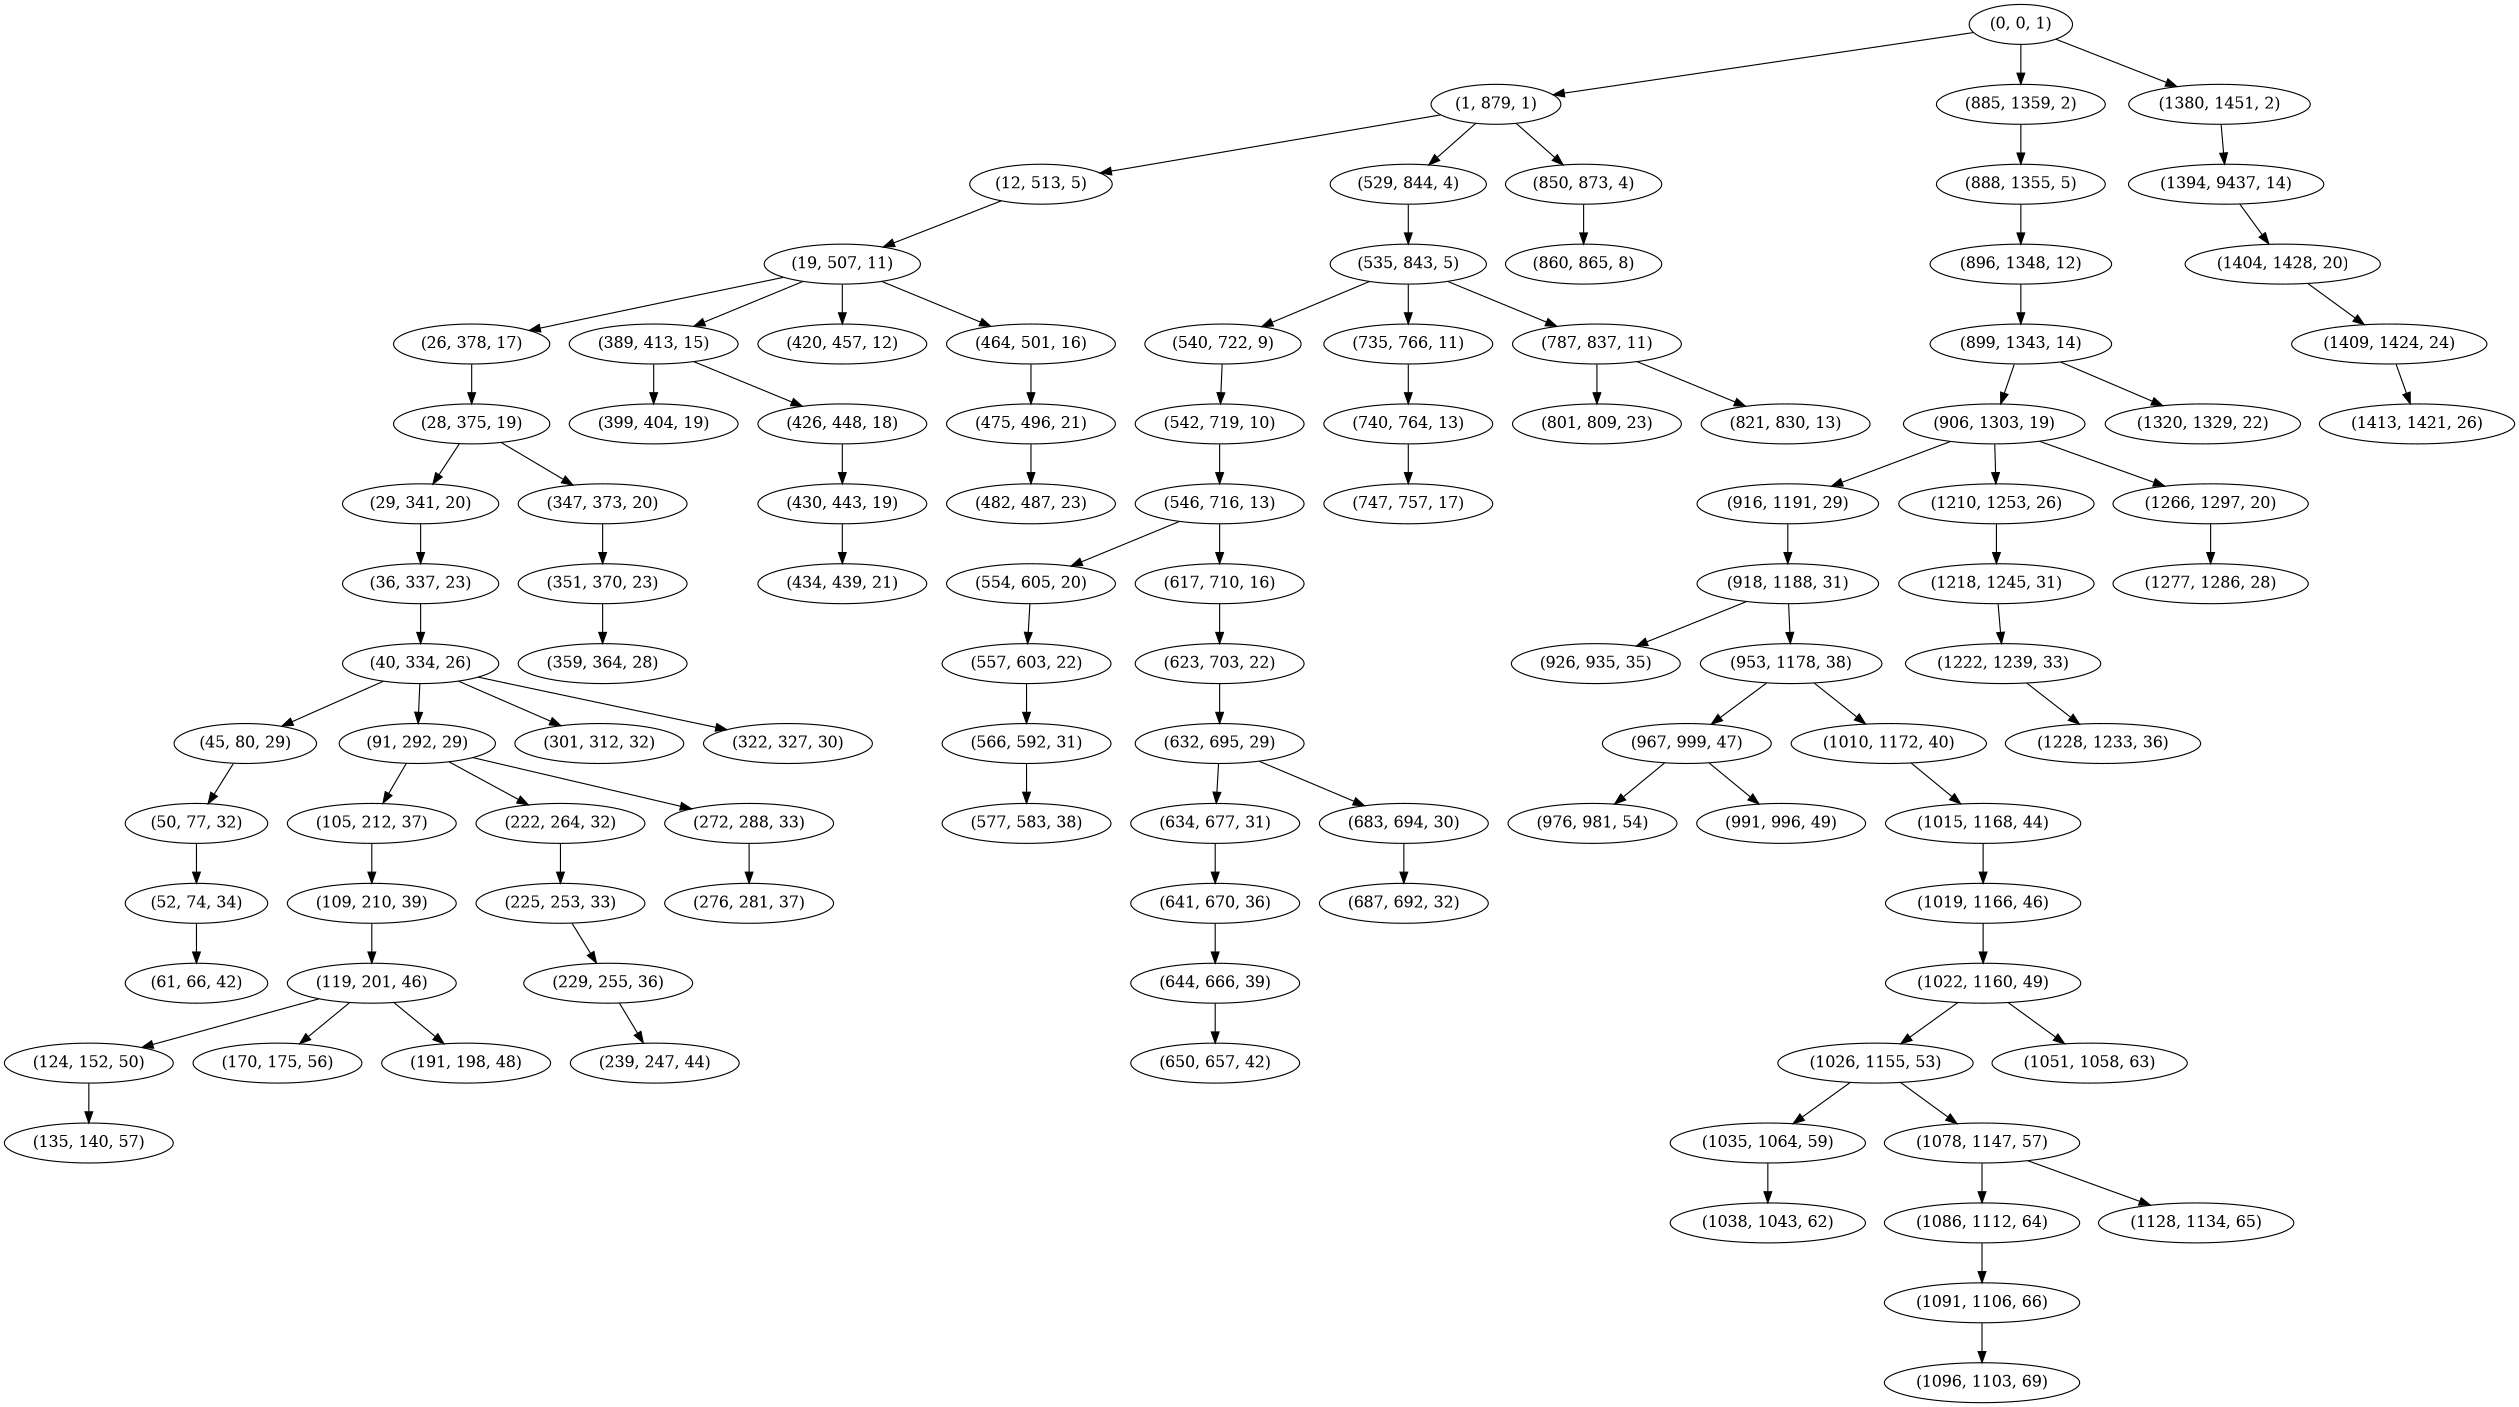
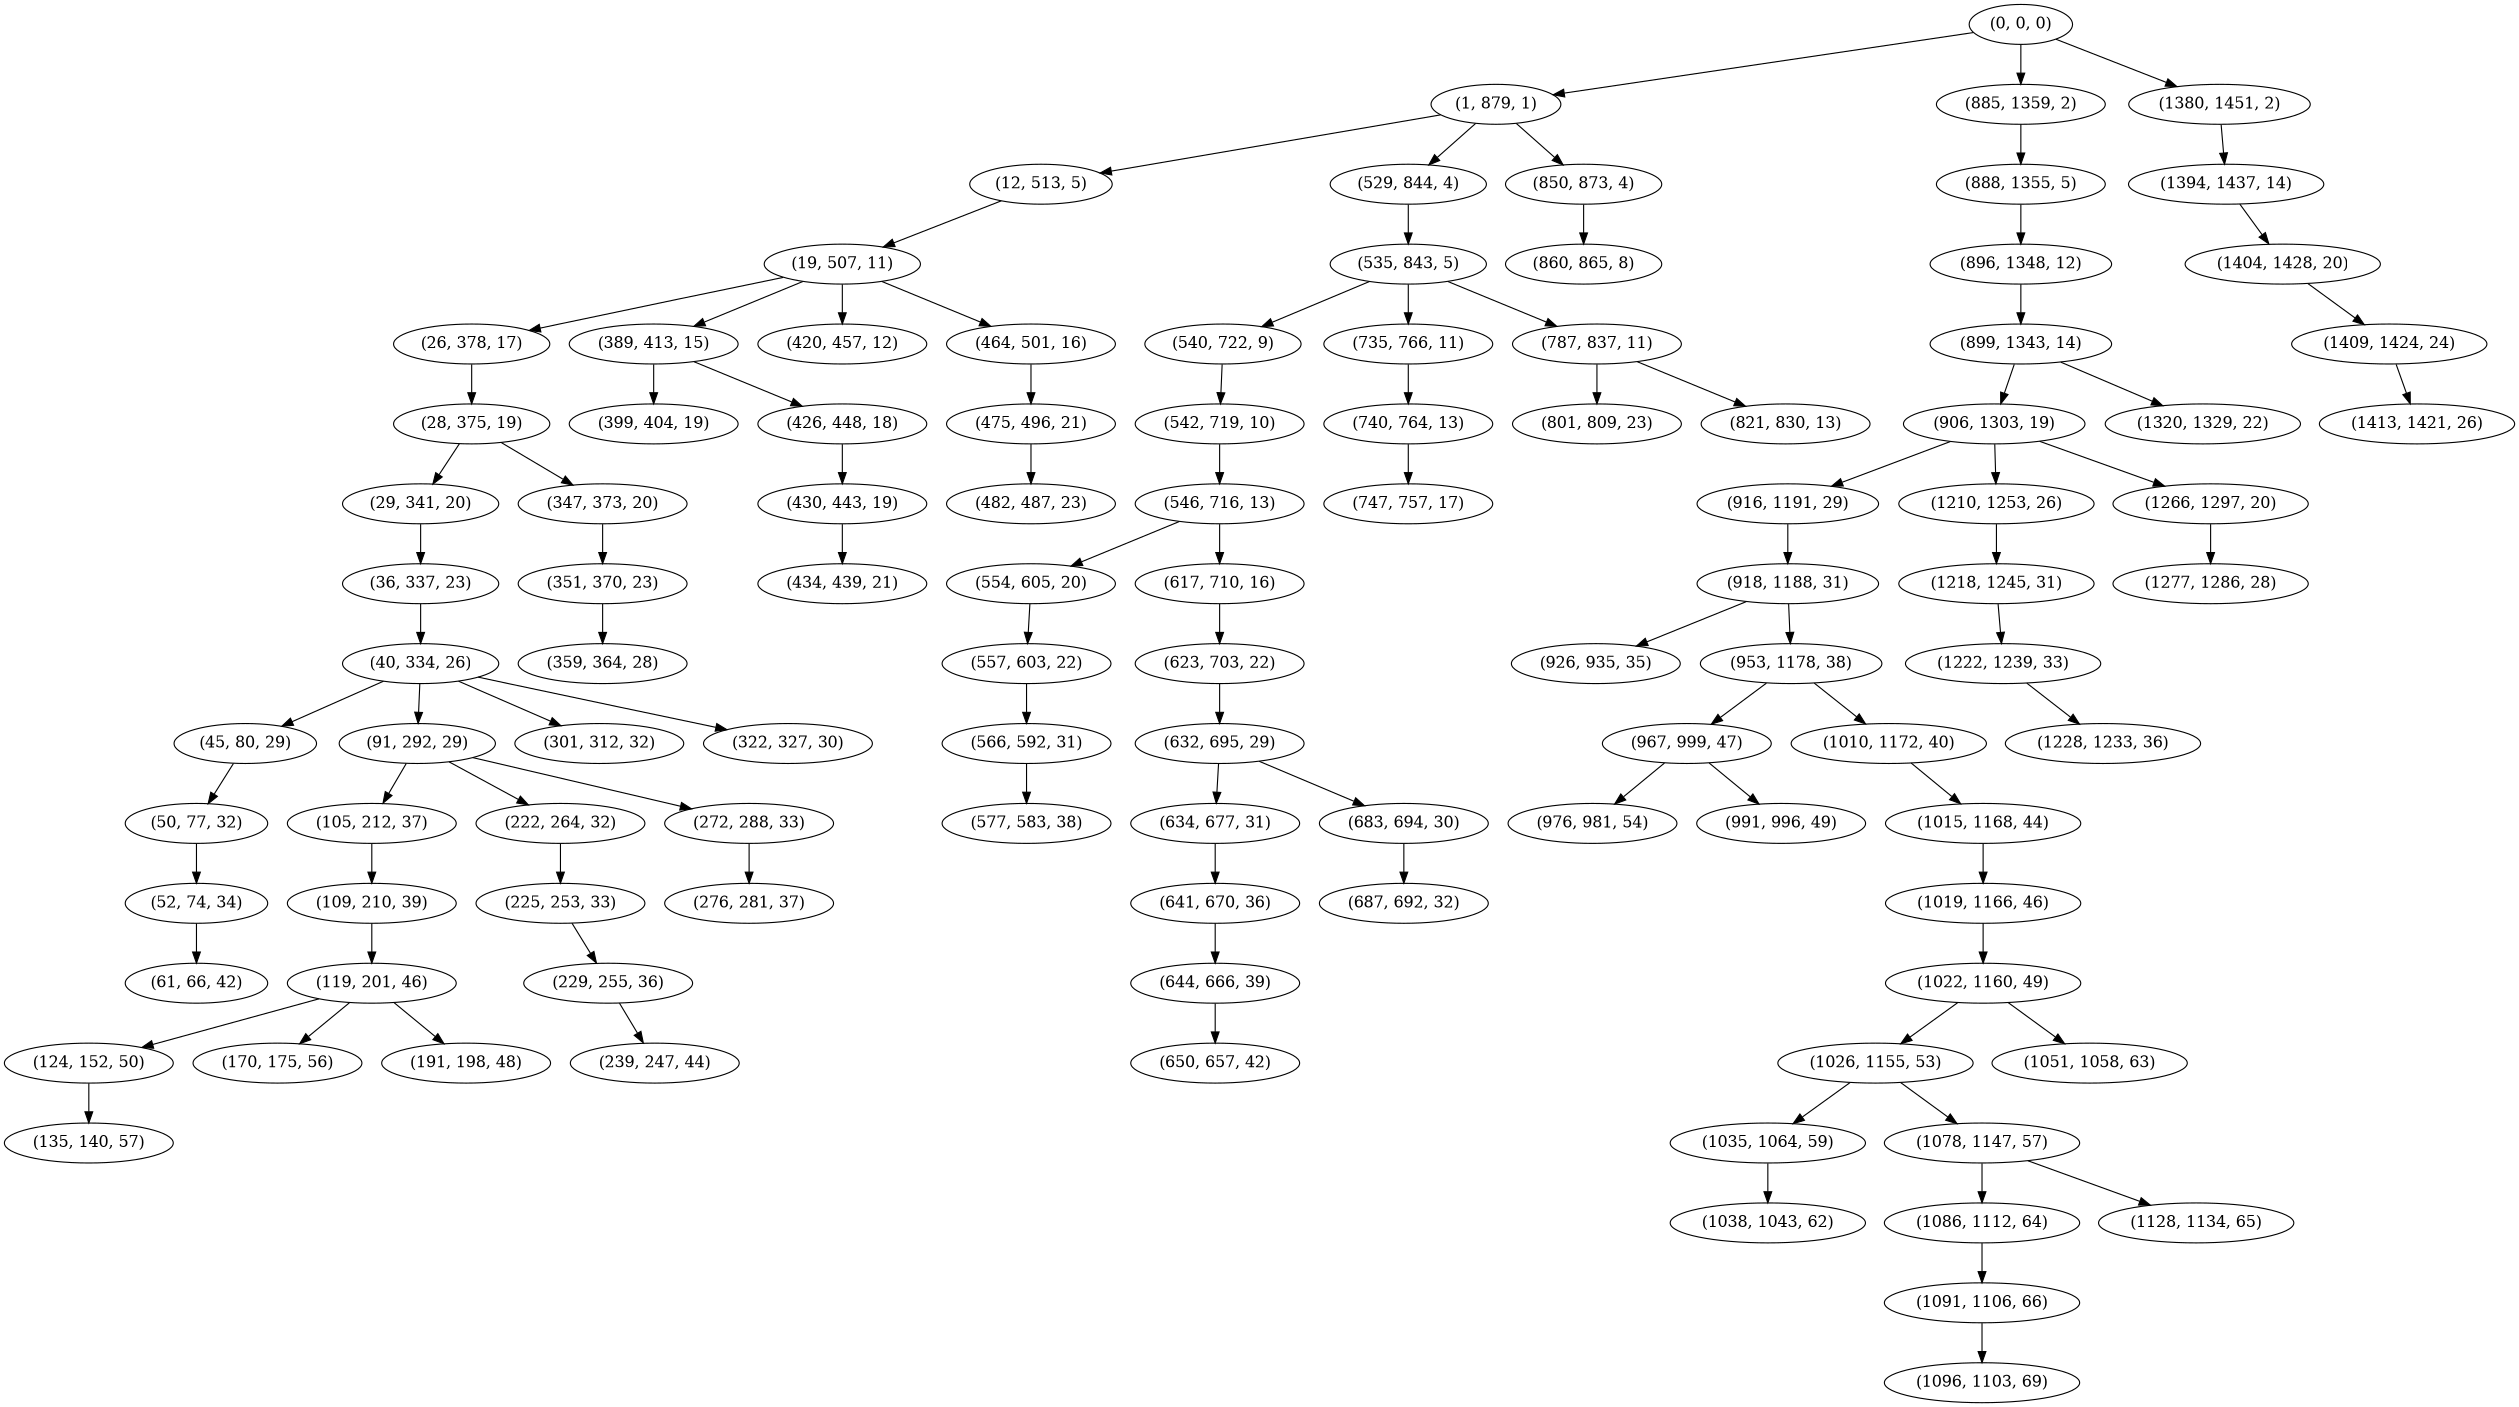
node "(0, 0, 1)": label "(0, 0, 1)" -> "(0, 0, 0)"
node "(1394, 9437, 14)": label "(1394, 9437, 14)" -> "(1394, 1437, 14)"
